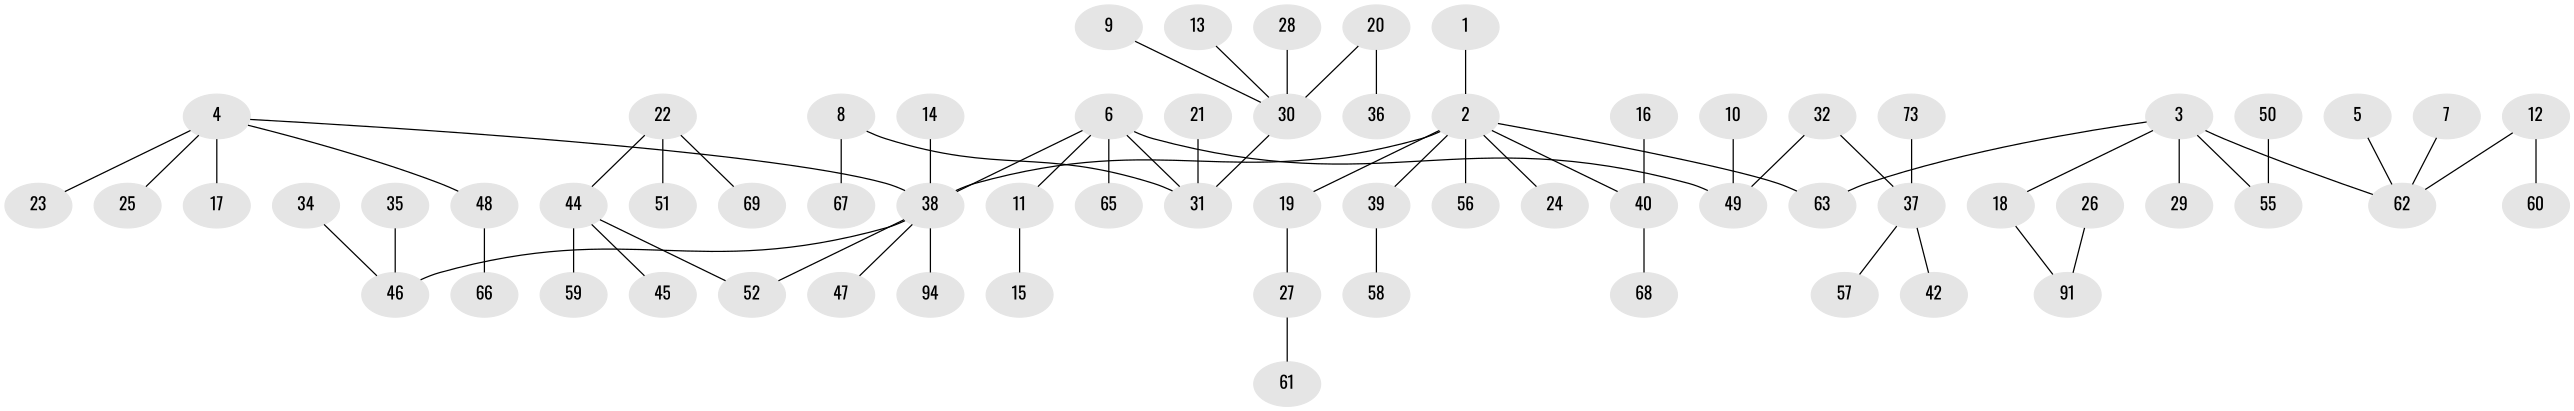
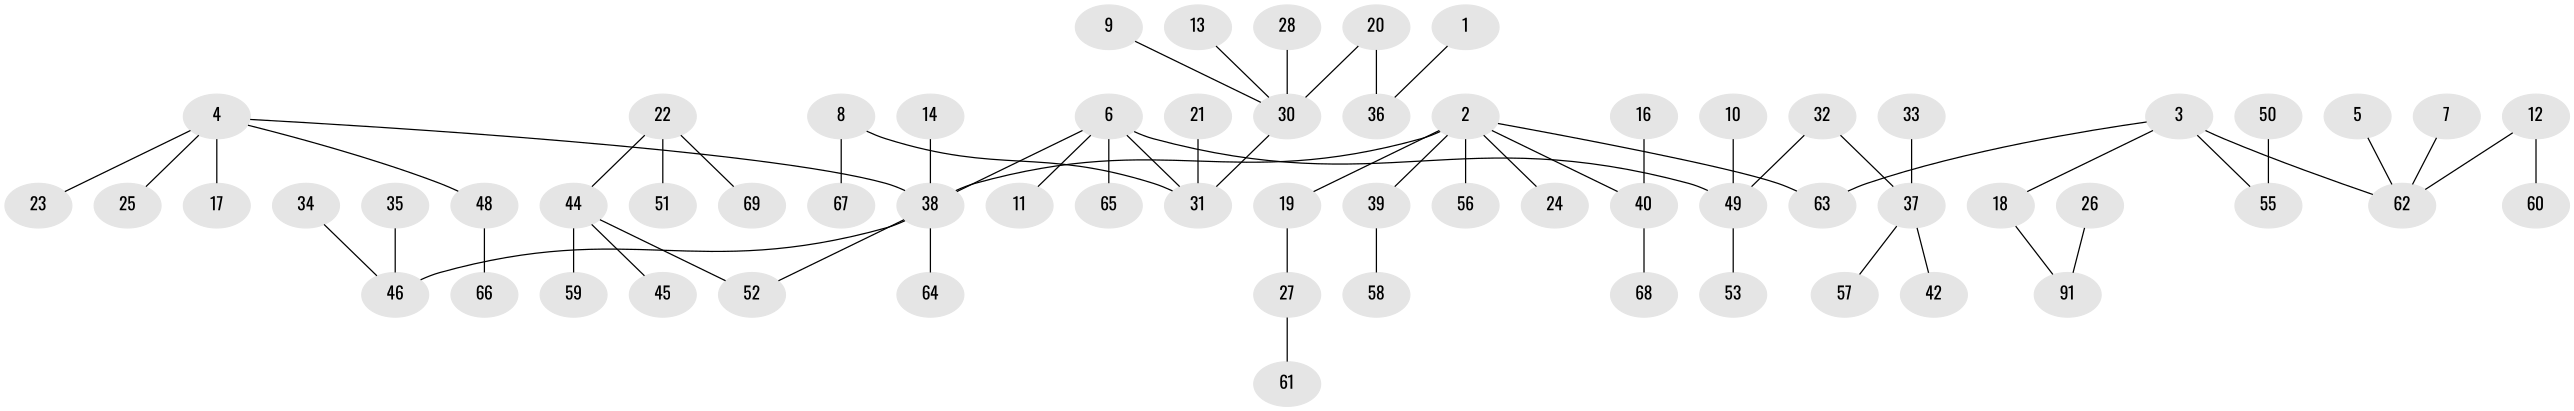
edge "1" -- "2": now "1" -- "36"
node "73": label "73" -> "33"
node "29": removed
node "47": removed
node "94": label "94" -> "64"
node "15": removed
node "53": added
